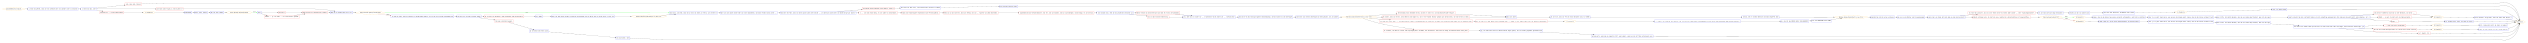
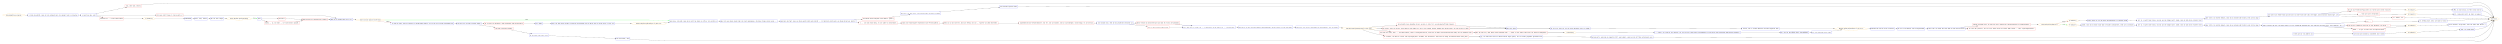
node "es ist eine wirklich lange Geschichte": removed
